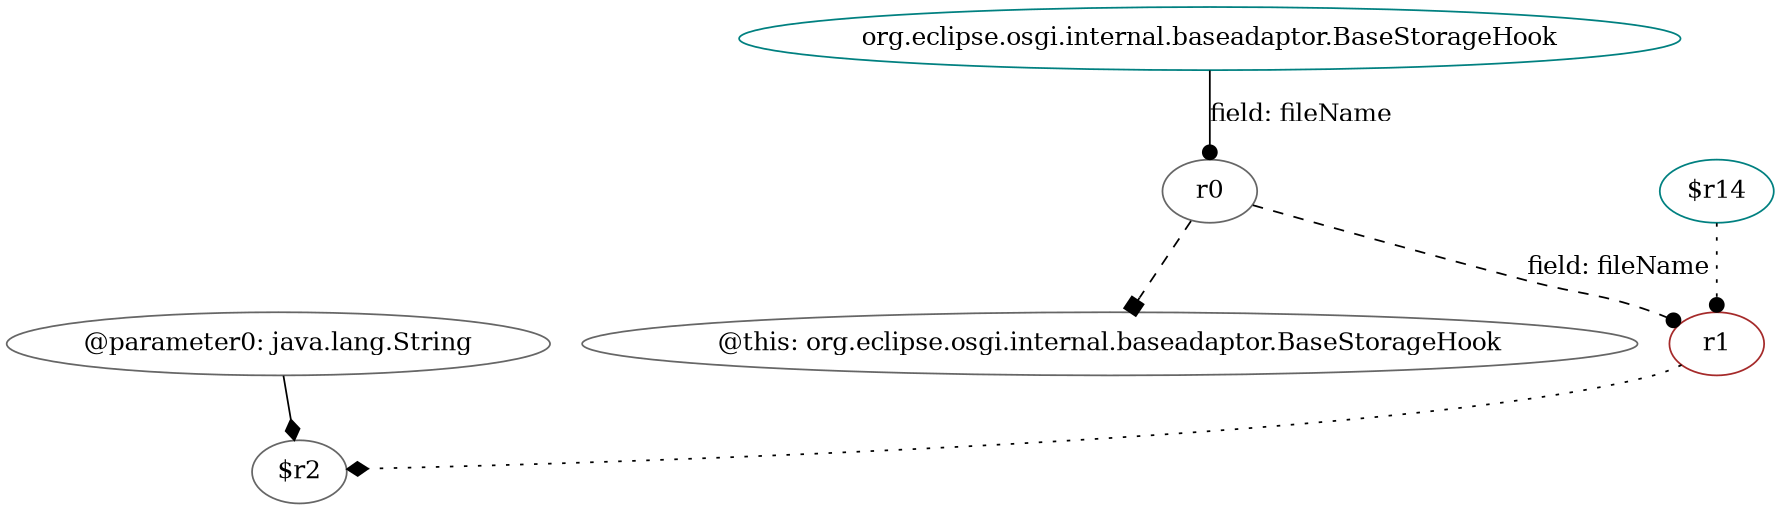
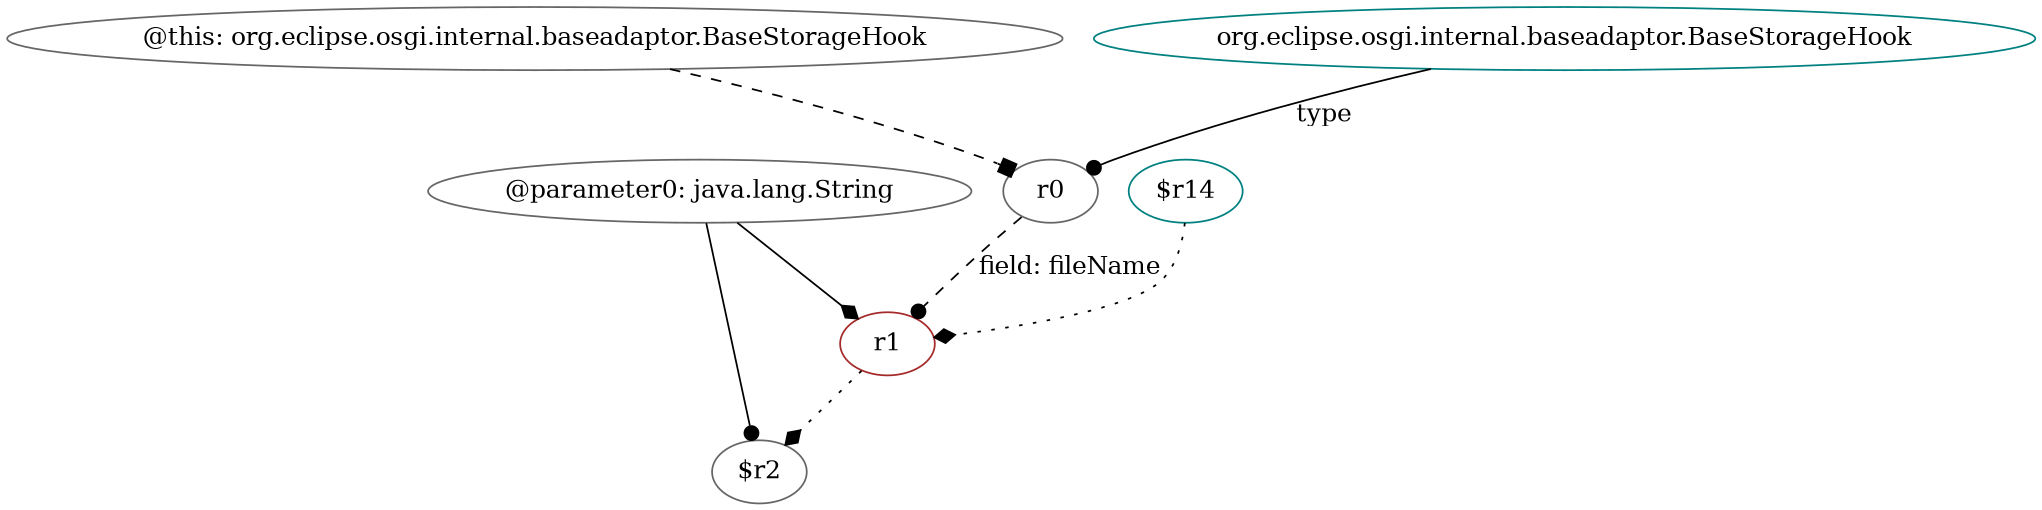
edge "org.eclipse.osgi.internal.baseadaptor.BaseStorageHook" -> "r0": label "field: fileName" -> "type"
edge "r0" -> "@this: org.eclipse.osgi.internal.baseadaptor.BaseStorageHook": reversed
edge "$r14" -> "r1": arrowhead dot -> diamond
edge "@parameter0: java.lang.String" -> "r1": added
edge "@parameter0: java.lang.String" -> "$r2": arrowhead diamond -> dot
